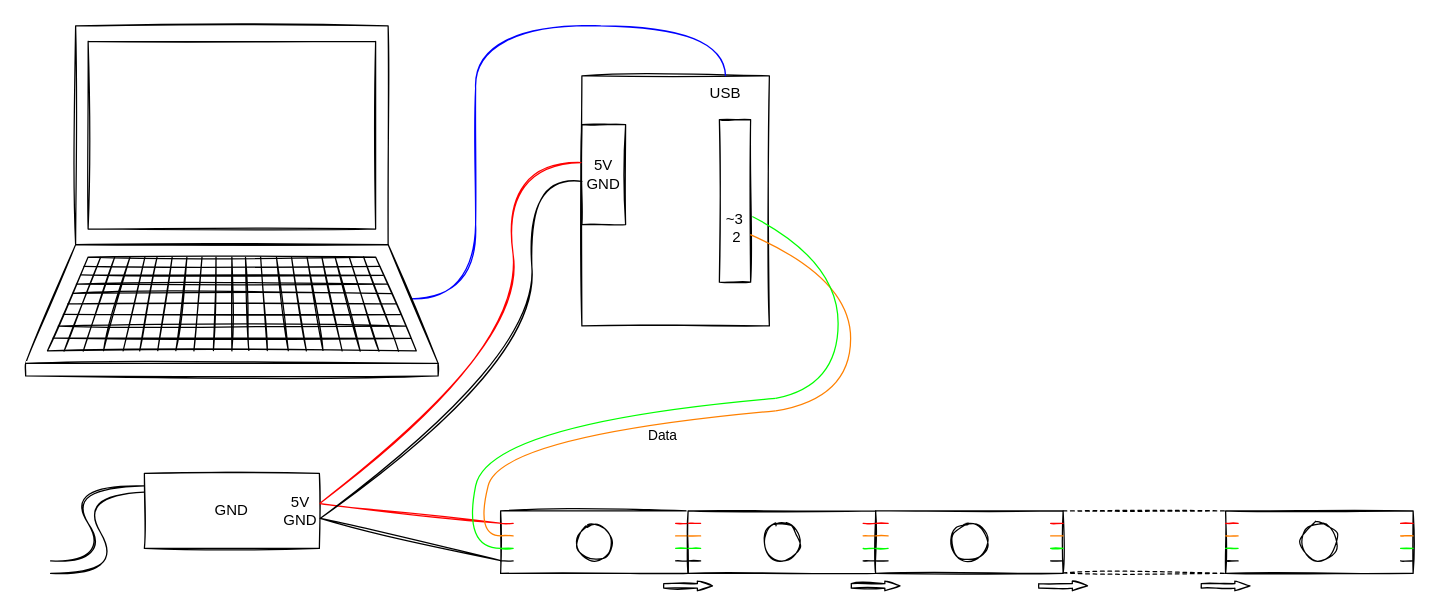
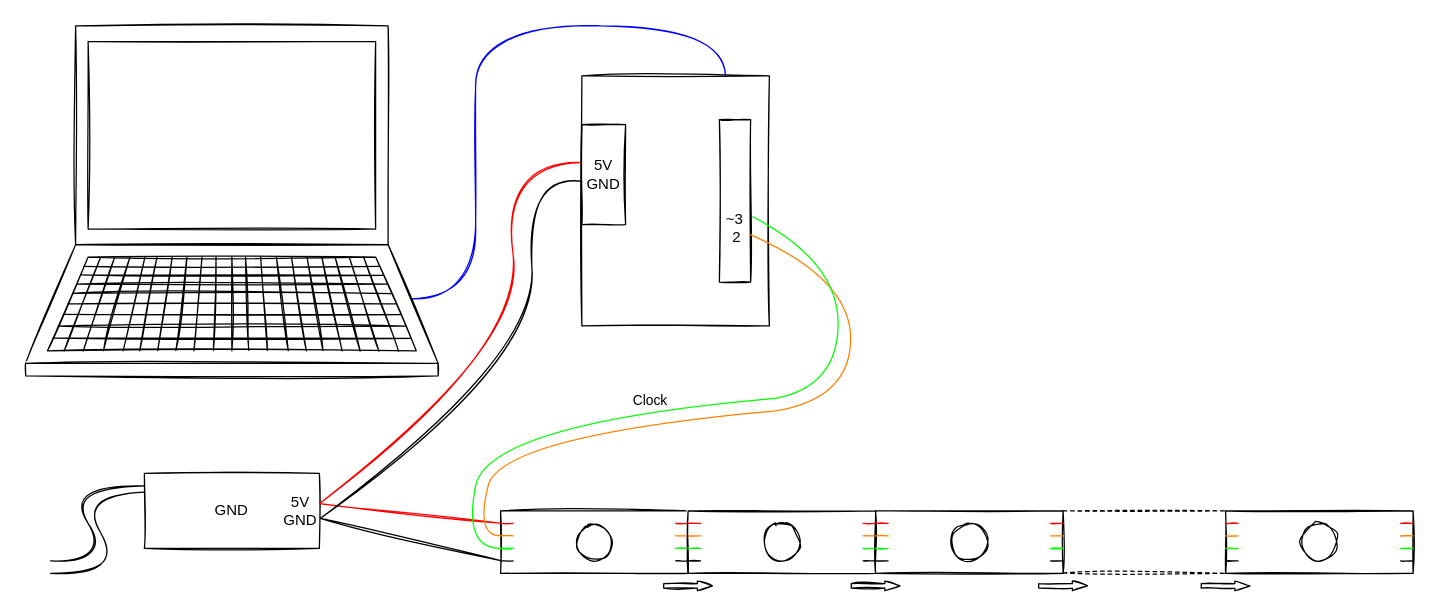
node "USB": removed
node "Clock": added
node "Data": removed
